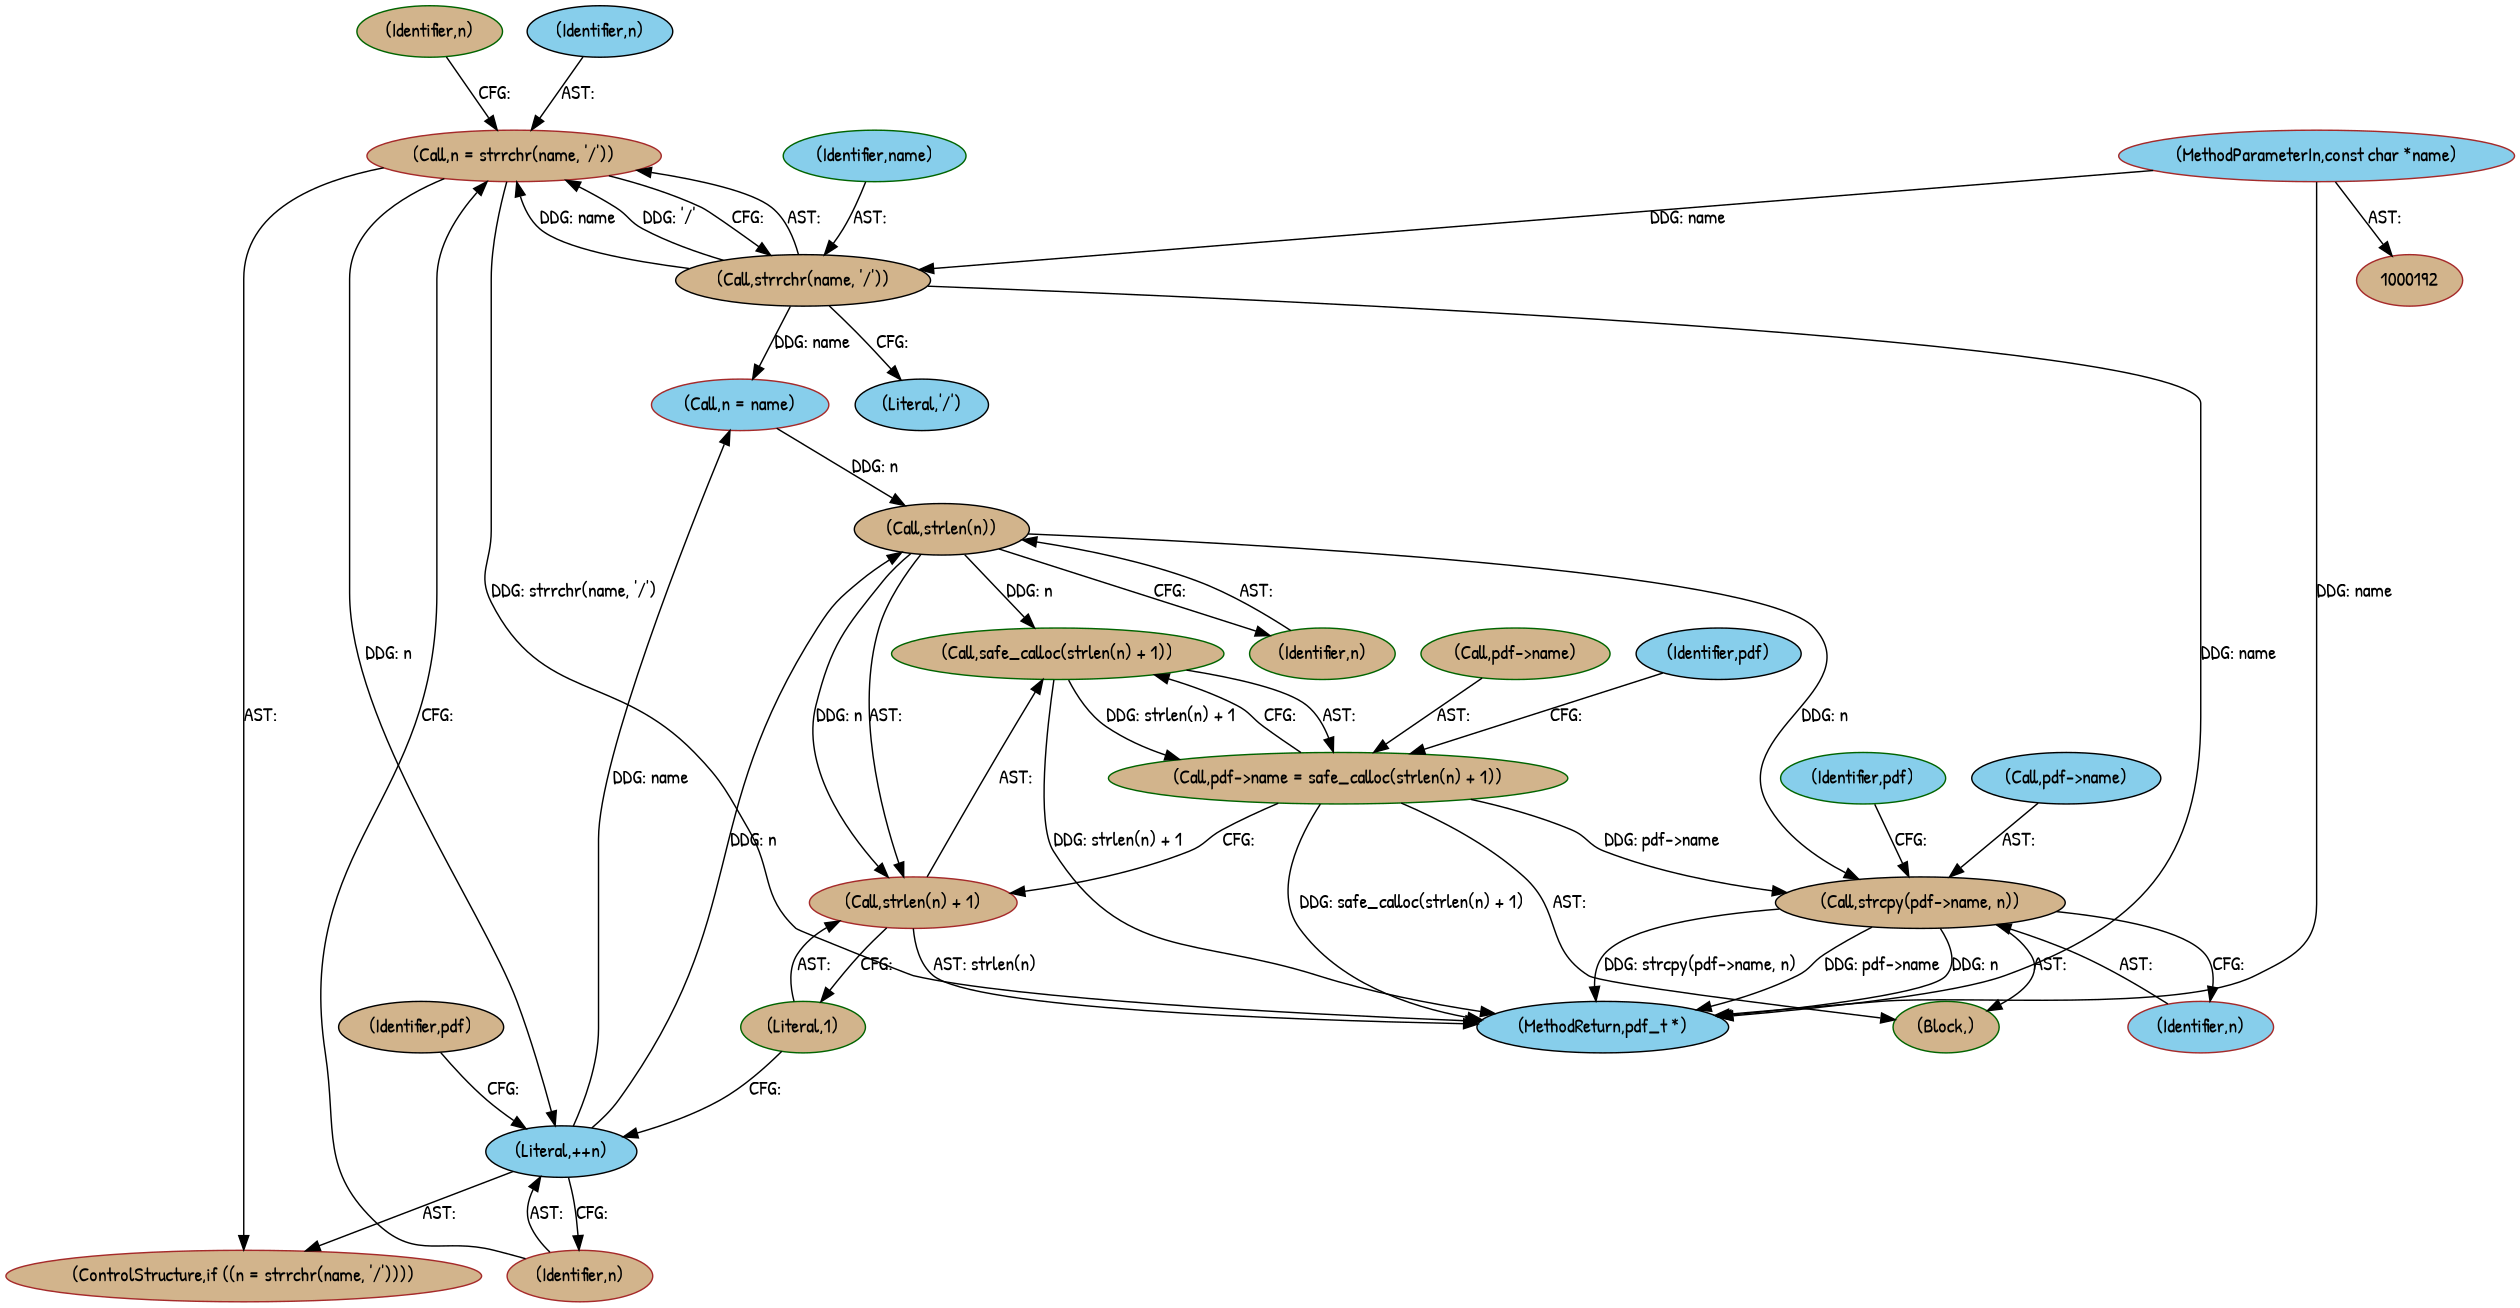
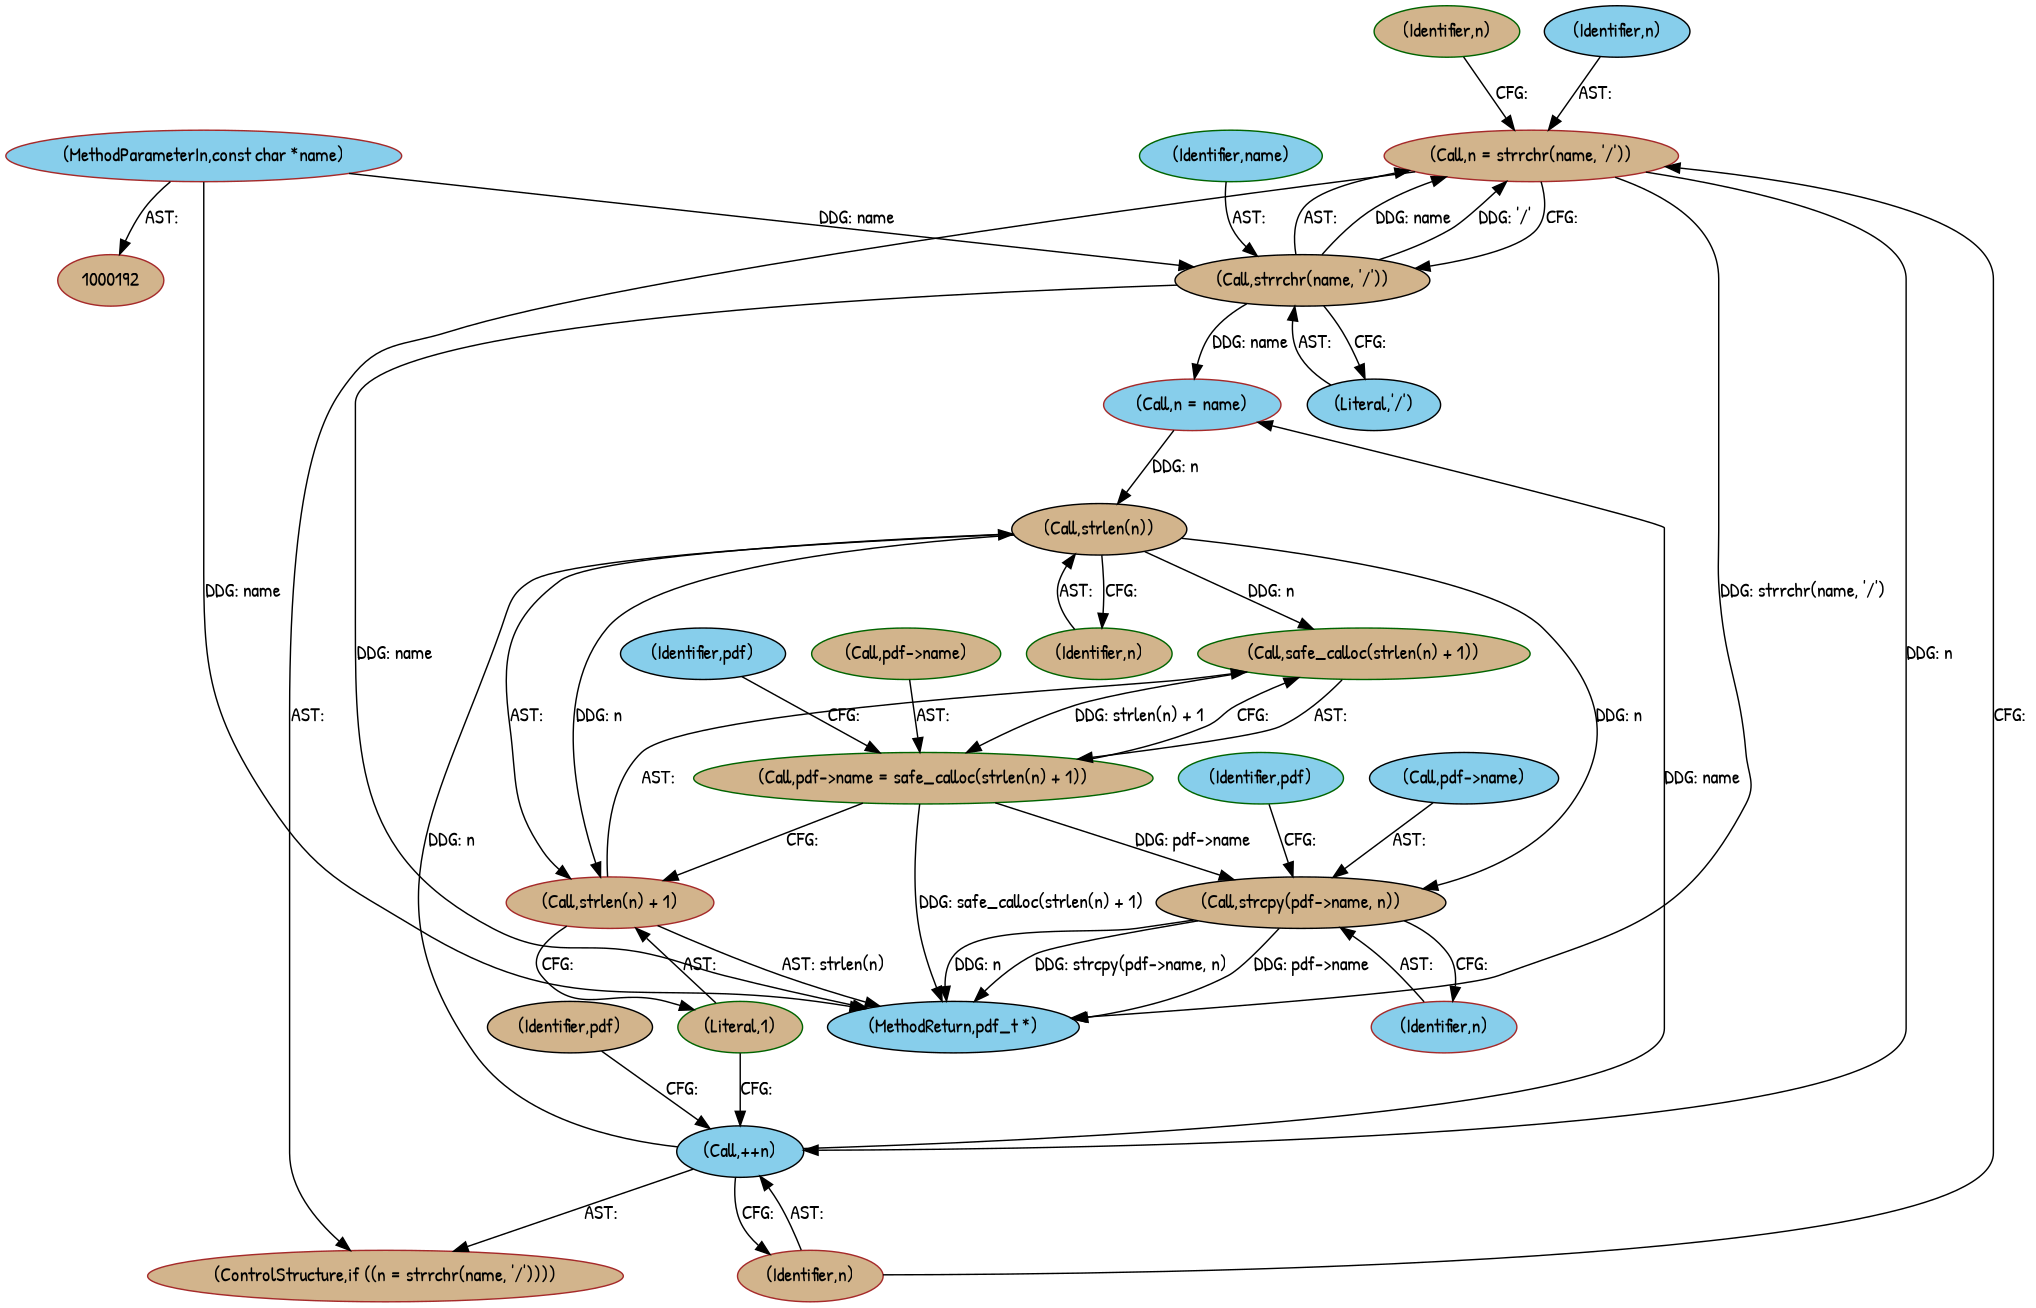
edge "(Literal,'/')" -> "(Call,strrchr(name, '/'))": added, label "AST:"
edge "(Call,safe_calloc(strlen(n) + 1))" -> "(MethodReturn,pdf_t *)": removed, label "DDG: strlen(n) + 1"
node "(Block,)": removed
node "(Literal,++n)": label "(Literal,++n)" -> "(Call,++n)"
